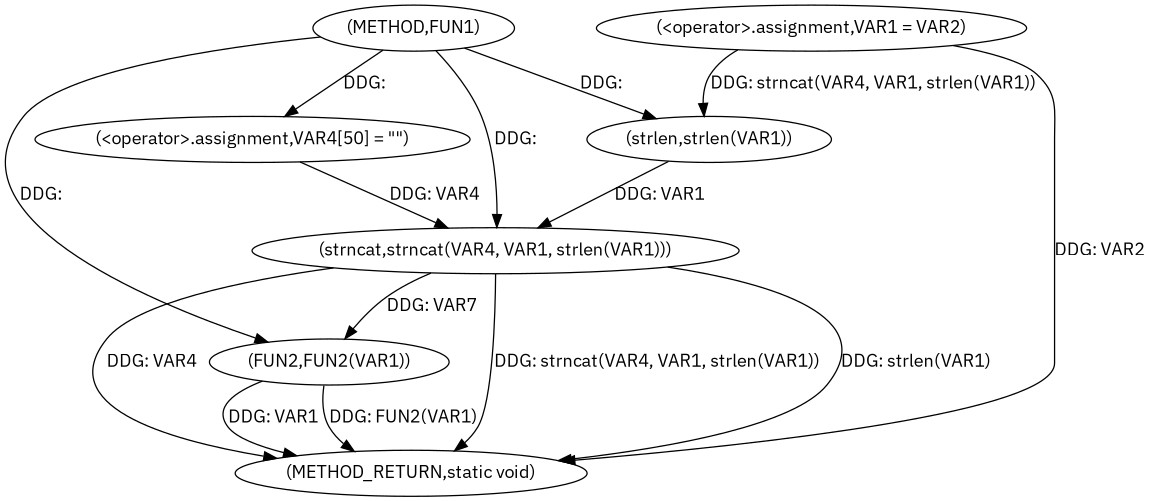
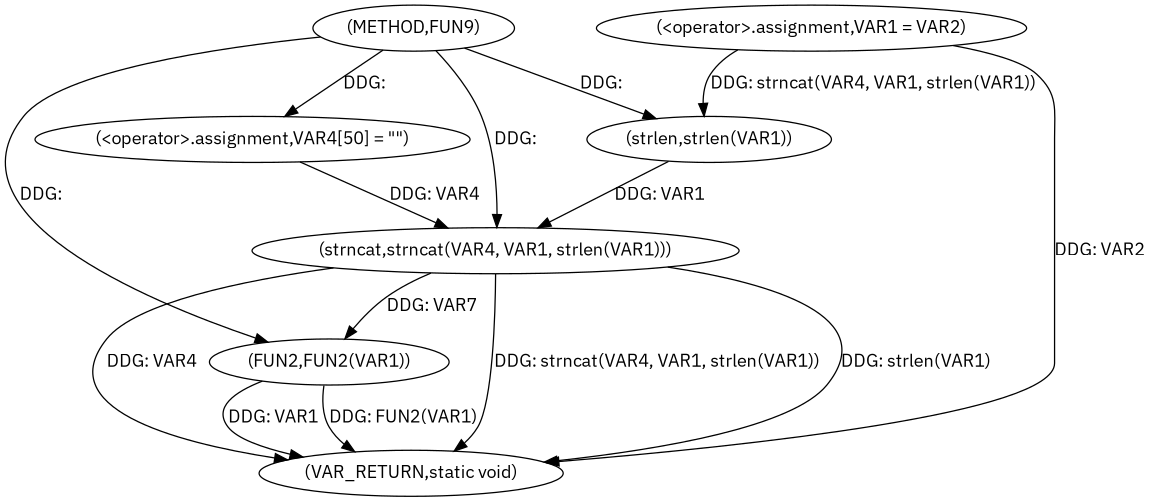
node "(METHOD,FUN1)": label "(METHOD,FUN1)" -> "(METHOD,FUN9)"
node "(METHOD_RETURN,static void)": label "(METHOD_RETURN,static void)" -> "(VAR_RETURN,static void)"
